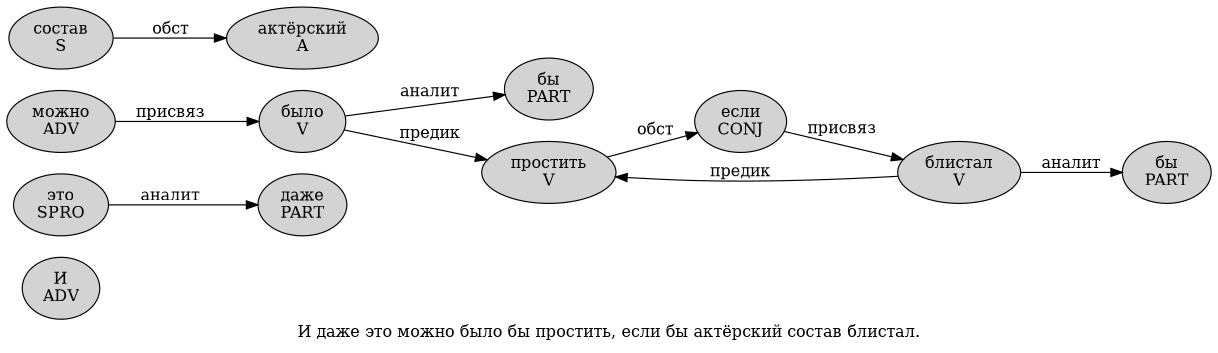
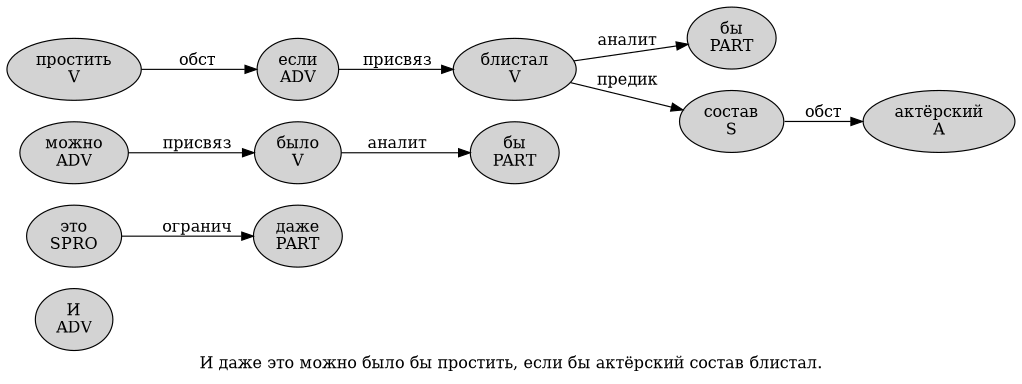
node "если CONJ": label "если CONJ" -> "если ADV"
edge "было V" -> "простить V": removed, label "предик"
edge "блистал V" -> "простить V": now "блистал V" -> "состав S"
edge "это SPRO" -> "даже PART": label "аналит" -> "огранич"
